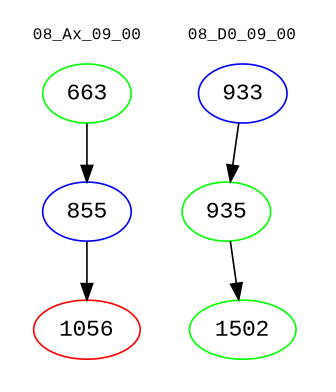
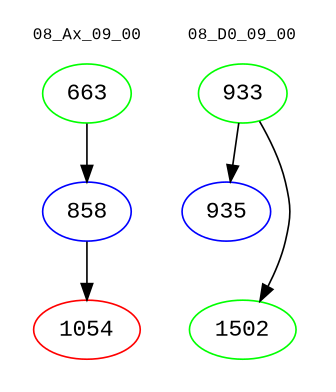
node "933": color blue -> green
node "855": label "855" -> "858"
node "935": color green -> blue
edge "935" -> "1502": now "933" -> "1502"
node "1056": label "1056" -> "1054"
